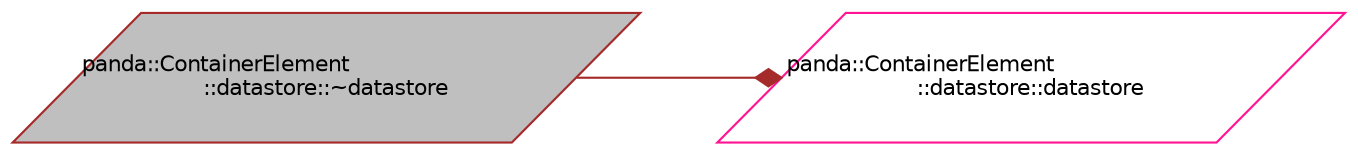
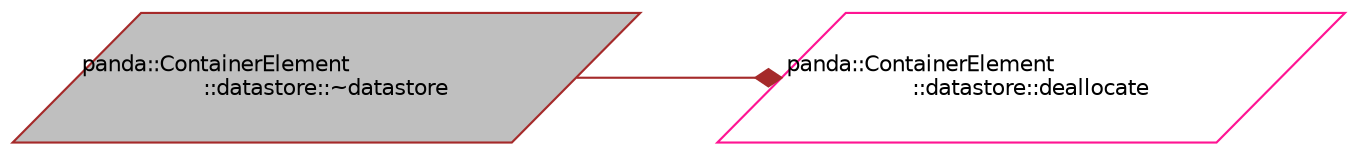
node "panda::ContainerElement ::datastore::datastore": label "panda::ContainerElement ::datastore::datastore" -> "panda::ContainerElement ::datastore::deallocate"
